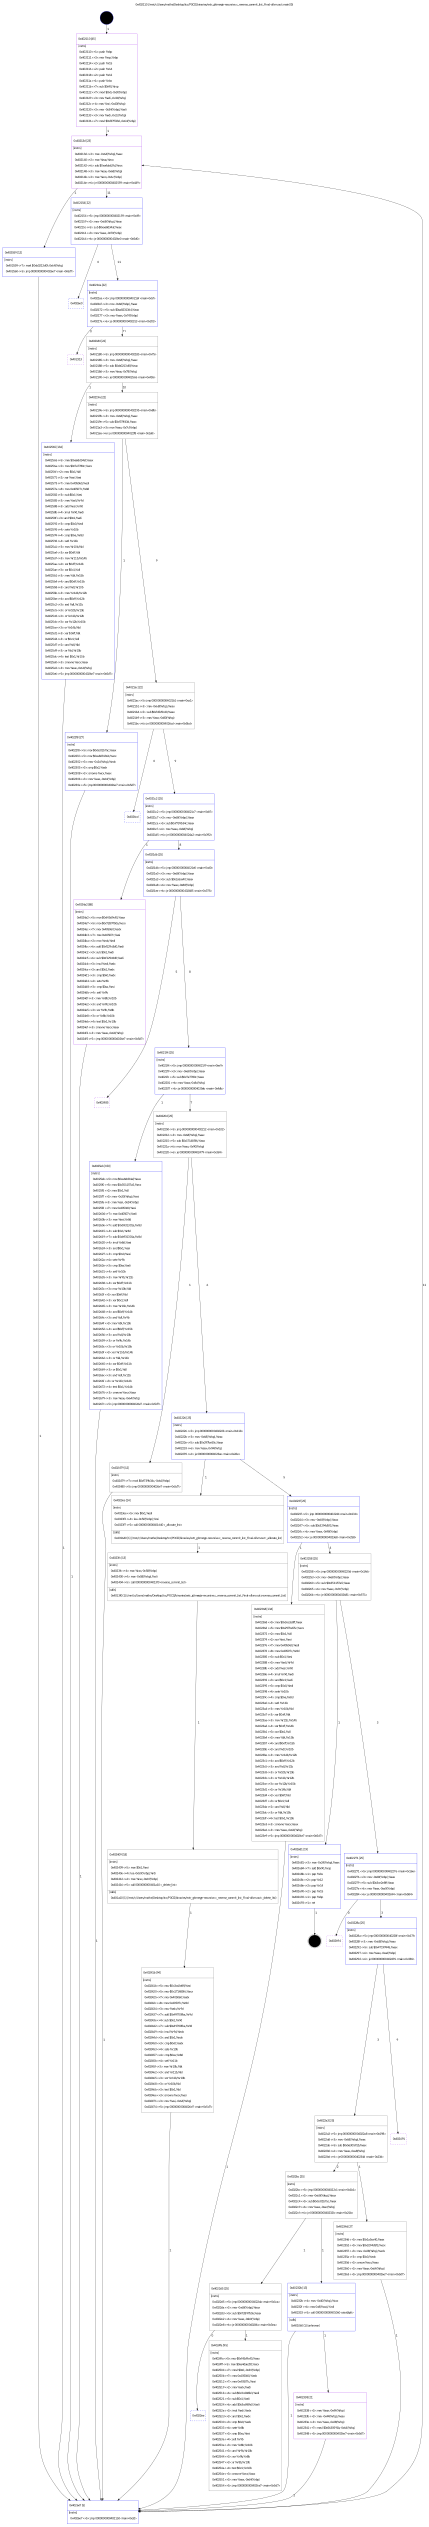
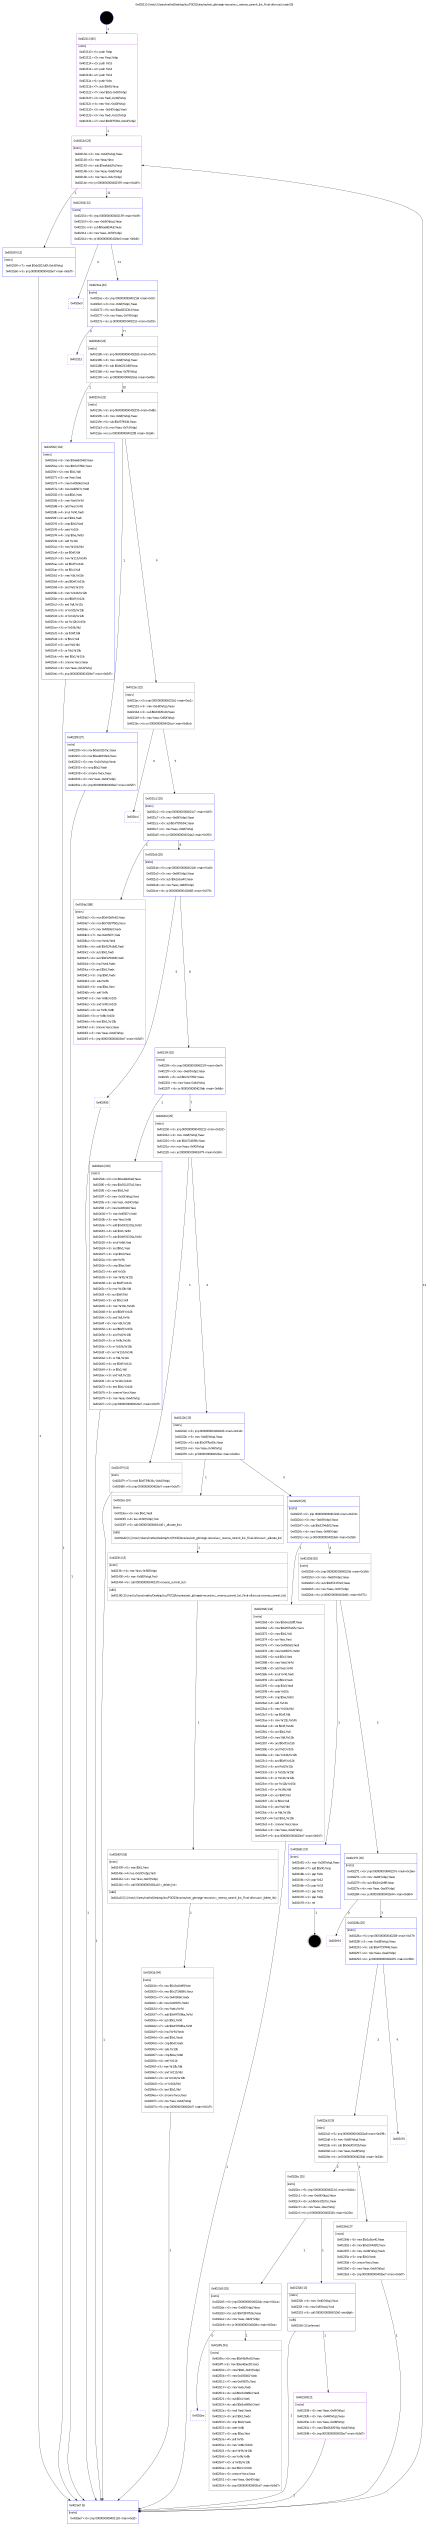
edge "0x4024a2 [88]" -> "0x4026e7 [5]": now "0x402485" -> "0x4026e7 [5]"
